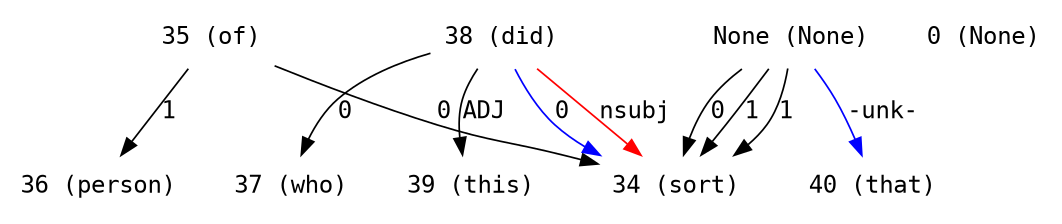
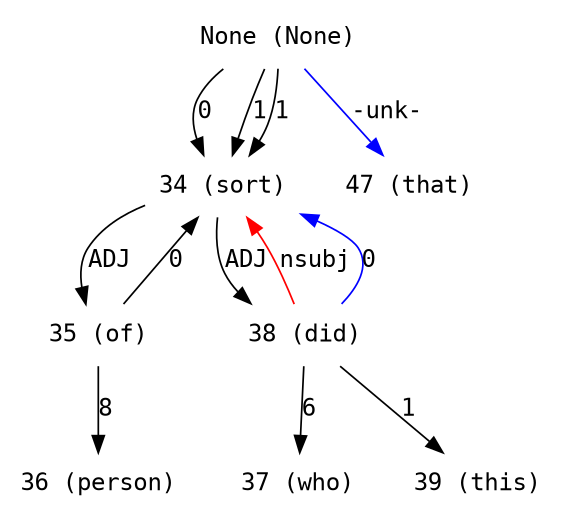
node "0 (None)": removed
edge "35 (of)" -> "36 (person)": label "1" -> "8"
edge "38 (did)" -> "37 (who)": label "0" -> "6"
edge "38 (did)" -> "39 (this)": label "ADJ" -> "1"
node "40 (that)": label "40 (that)" -> "47 (that)"
edge "34 (sort)" -> "35 (of)": added, label "ADJ"
edge "34 (sort)" -> "38 (did)": added, label "ADJ"
